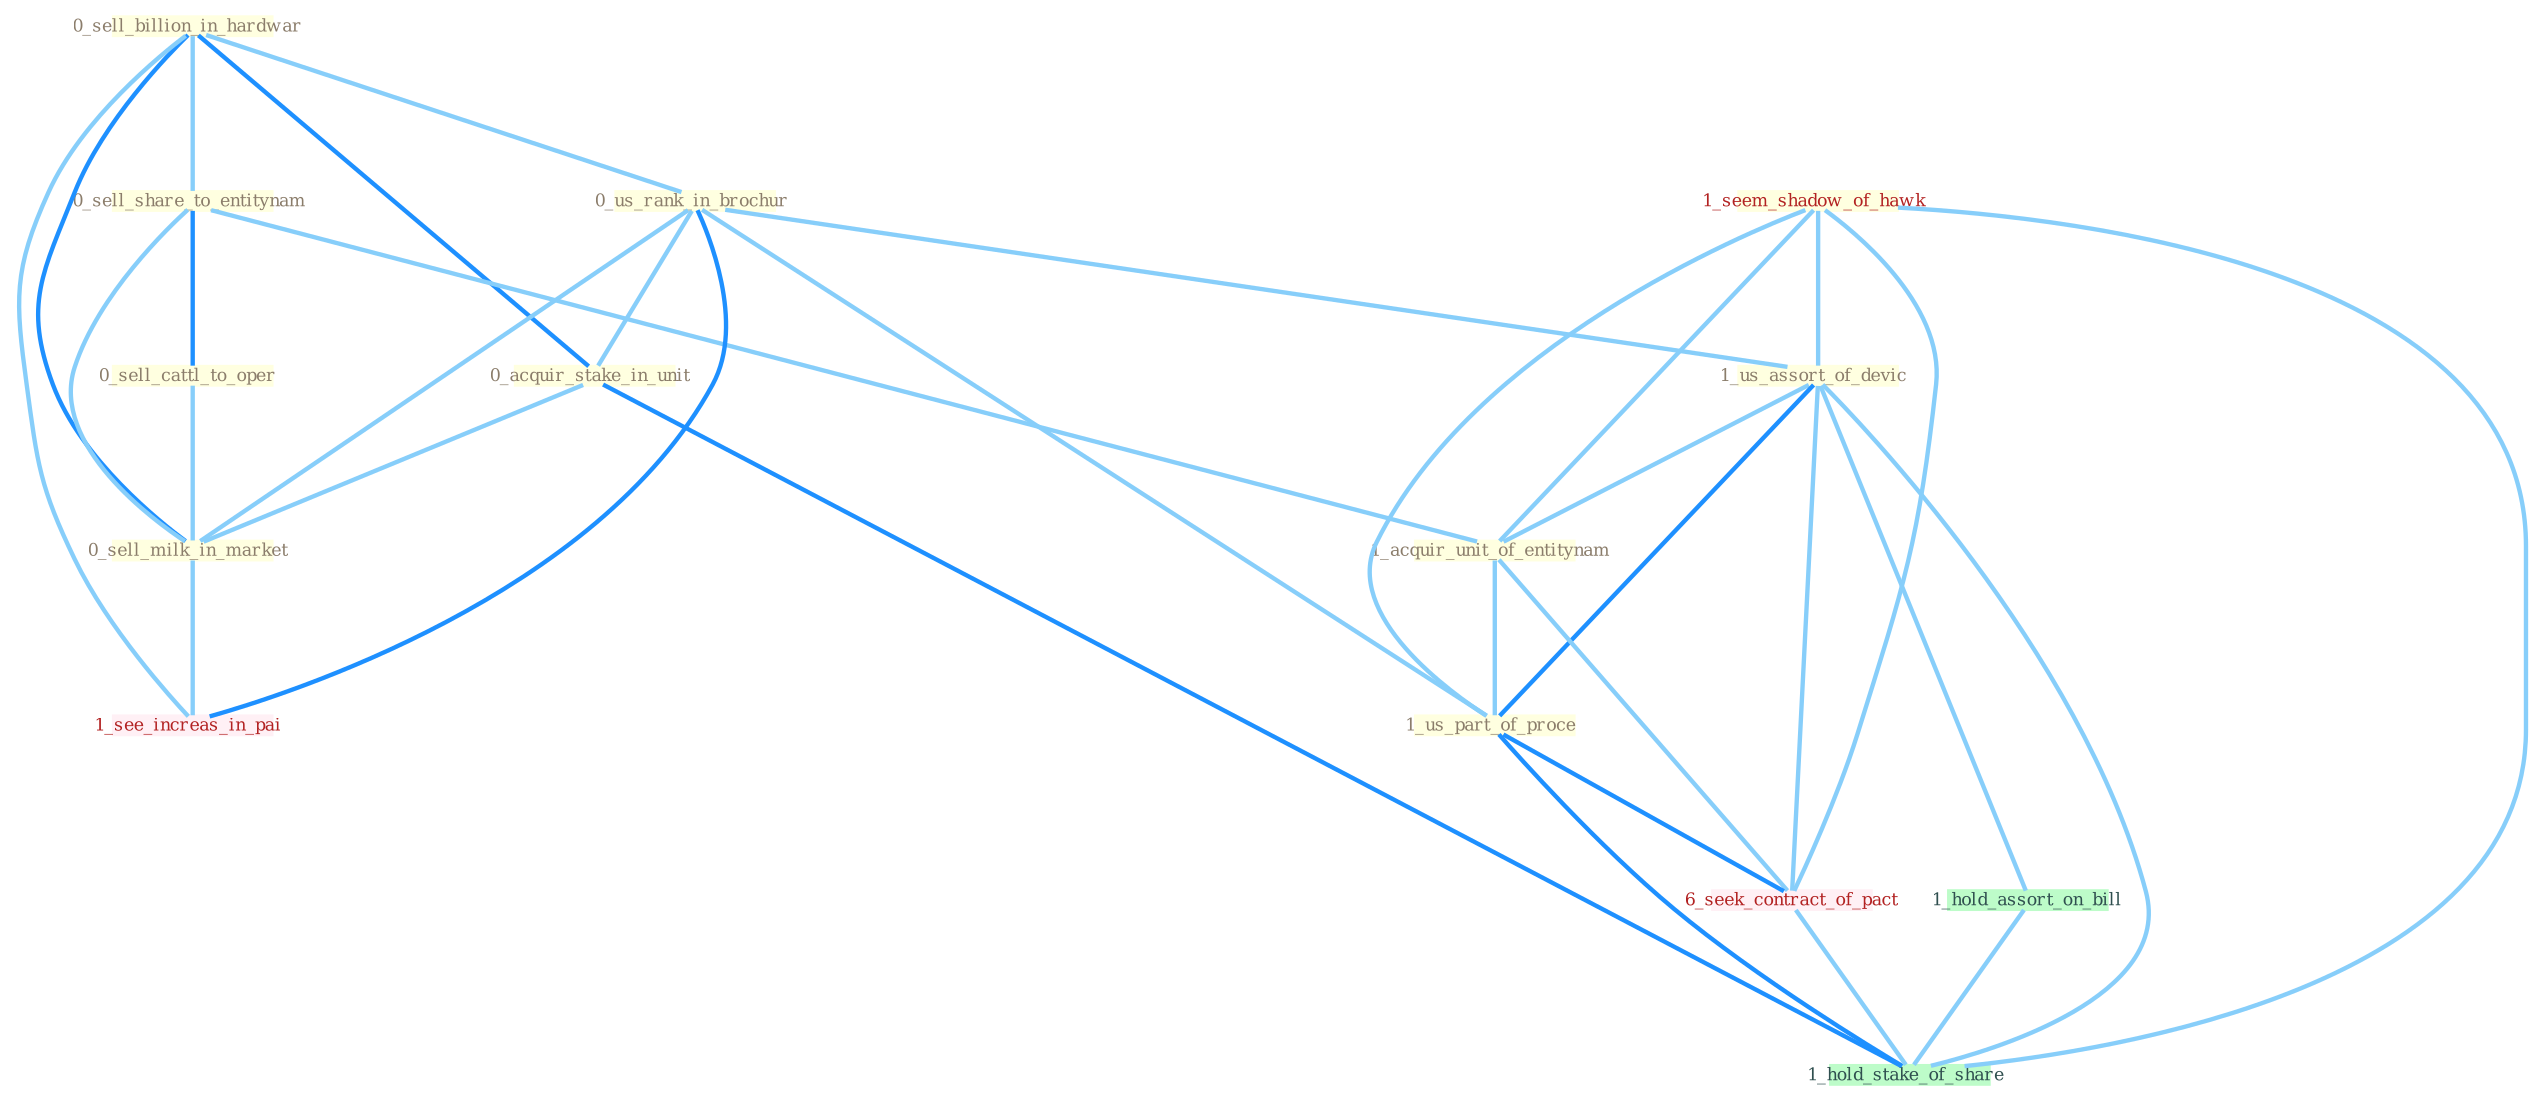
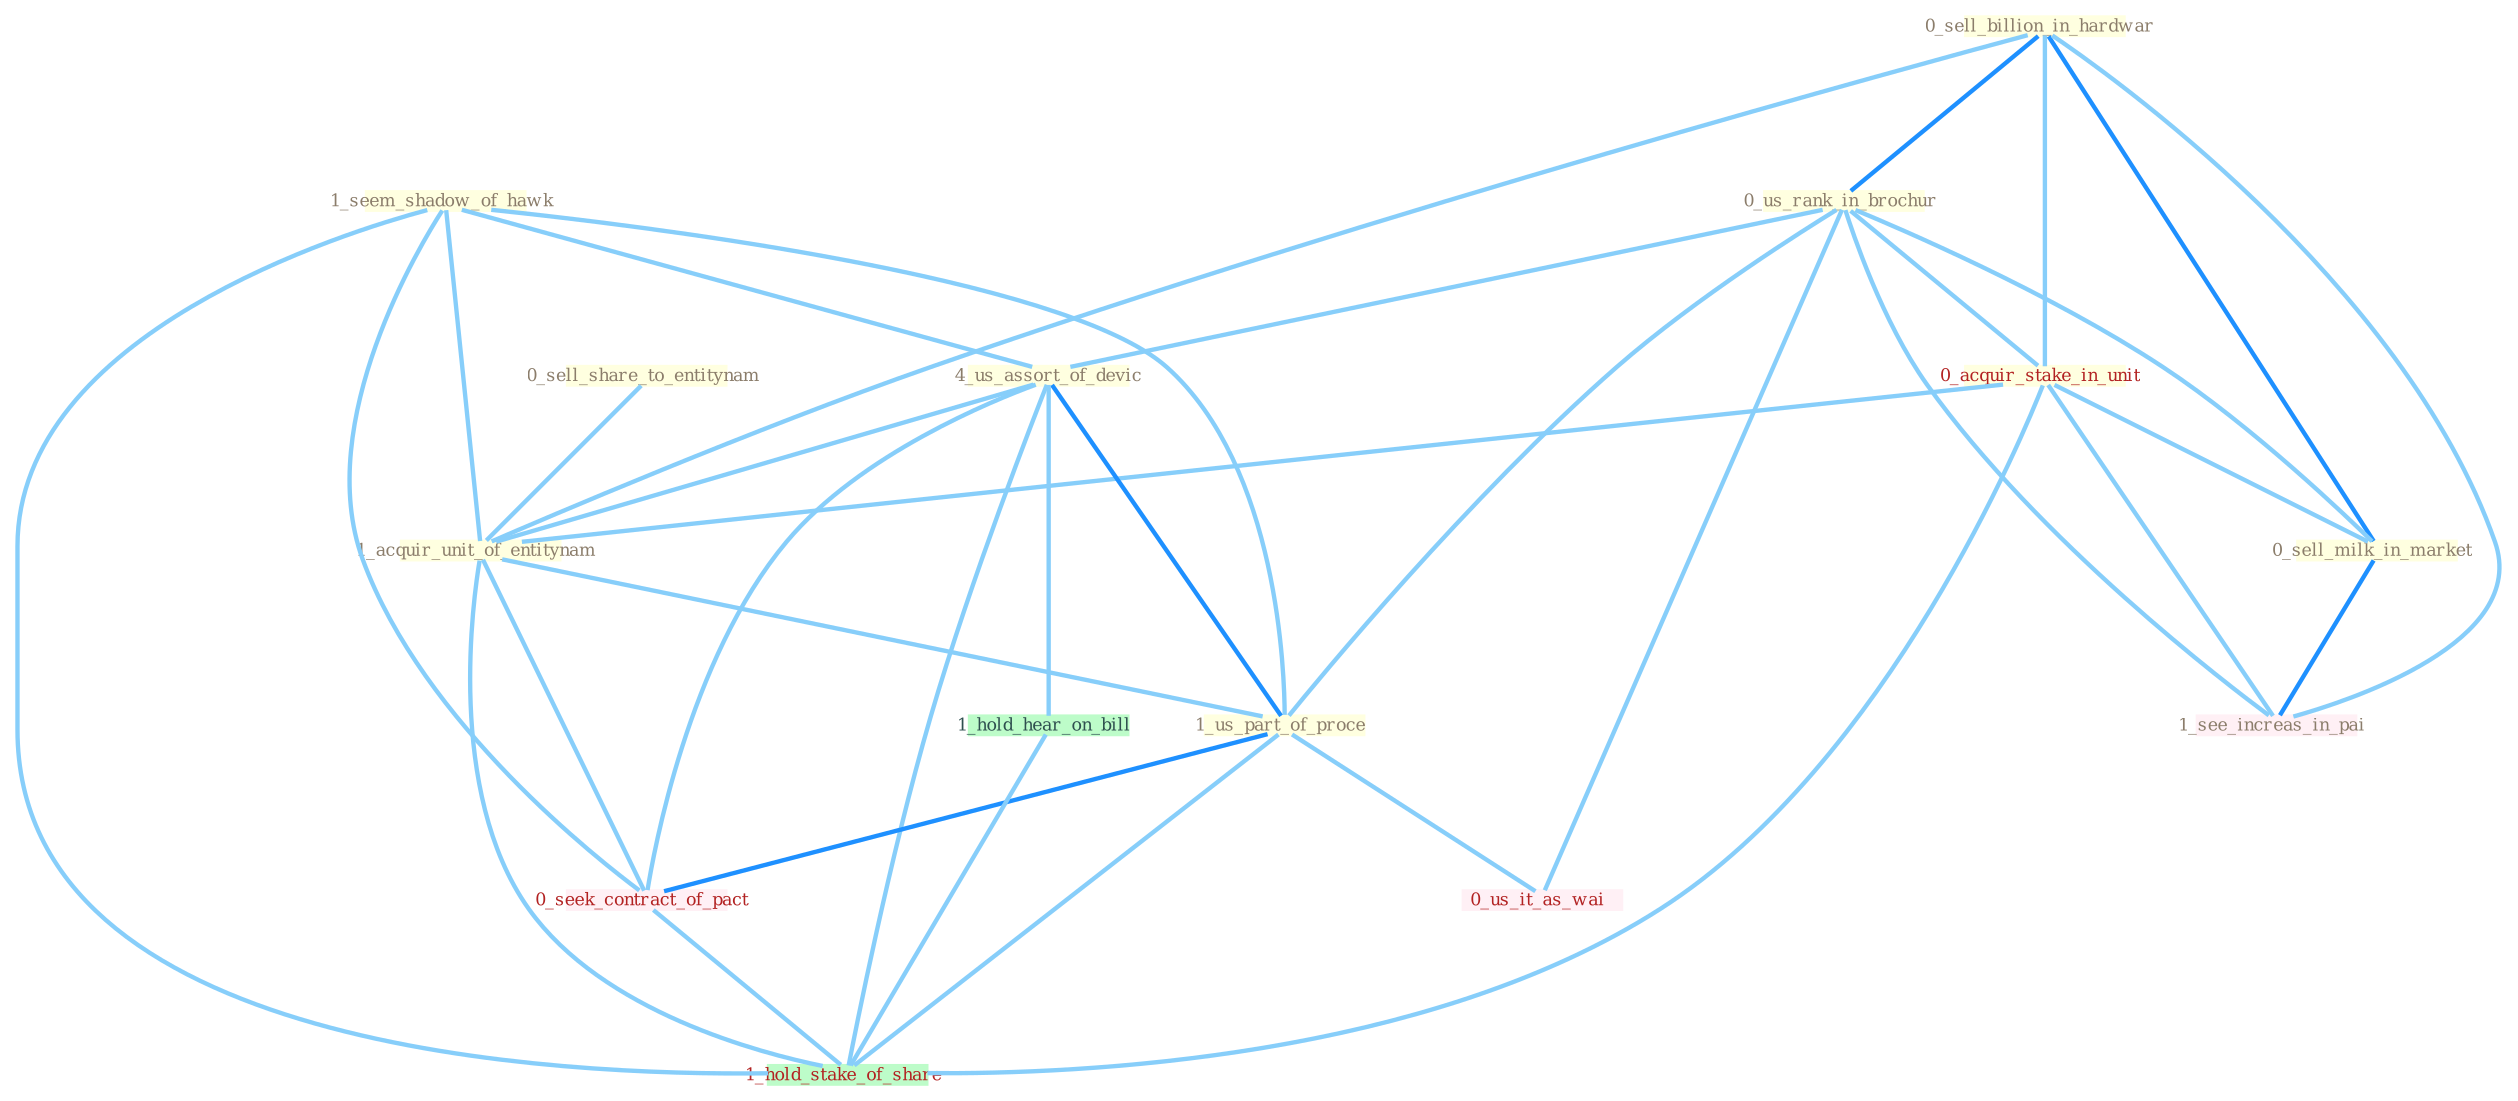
edge "0_sell_billion_in_hardwar" -- "0_sell_share_to_entitynam": now "0_sell_billion_in_hardwar" -- "1_acquir_unit_of_entitynam"
edge "0_sell_billion_in_hardwar" -- "0_us_rank_in_brochur": color #87cefa -> #1e90ff
edge "0_sell_billion_in_hardwar" -- "0_acquir_stake_in_unit": color #1e90ff -> #87cefa
node "1_seem_shadow_of_hawk": fontcolor #b22222 -> #8b7d6b
edge "0_sell_share_to_entitynam" -- "0_sell_milk_in_market": removed
node "0_sell_cattl_to_oper": removed
node "0_acquir_stake_in_unit": fontcolor #8b7d6b -> #b22222
node "1_us_assort_of_devic": label "1_us_assort_of_devic" -> "4_us_assort_of_devic"
edge "0_acquir_stake_in_unit" -- "1_acquir_unit_of_entitynam": added
edge "0_us_rank_in_brochur" -- "1_see_increas_in_pai": color #1e90ff -> #87cefa
edge "0_acquir_stake_in_unit" -- "1_see_increas_in_pai": added
edge "0_sell_milk_in_market" -- "1_see_increas_in_pai": color #87cefa -> #1e90ff
node "1_see_increas_in_pai": fontcolor #b22222 -> #8b7d6b
edge "0_acquir_stake_in_unit" -- "1_hold_stake_of_share": color #1e90ff -> #87cefa
edge "1_acquir_unit_of_entitynam" -- "1_hold_stake_of_share": added
node "0_us_it_as_wai": added
node "6_seek_contract_of_pact": label "6_seek_contract_of_pact" -> "0_seek_contract_of_pact"
node "1_hold_assort_on_bill": label "1_hold_assort_on_bill" -> "1_hold_hear_on_bill"
edge "1_us_part_of_proce" -- "1_hold_stake_of_share": color #1e90ff -> #87cefa
node "1_hold_stake_of_share": fontcolor #2f4f4f -> #b22222
